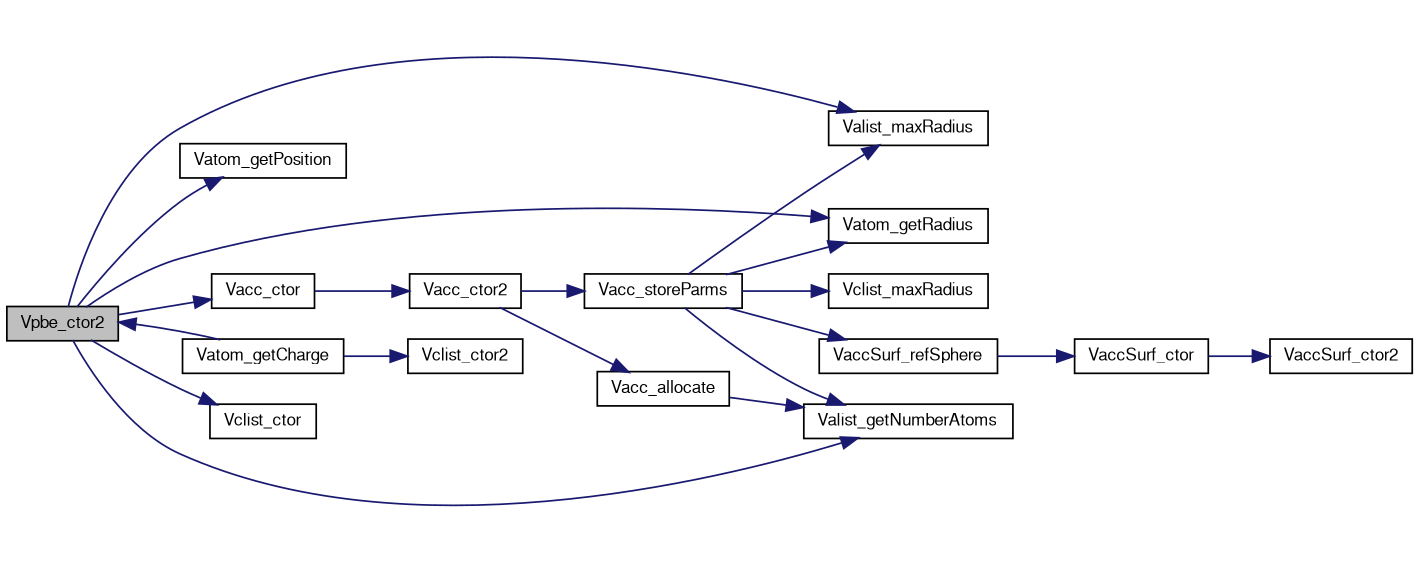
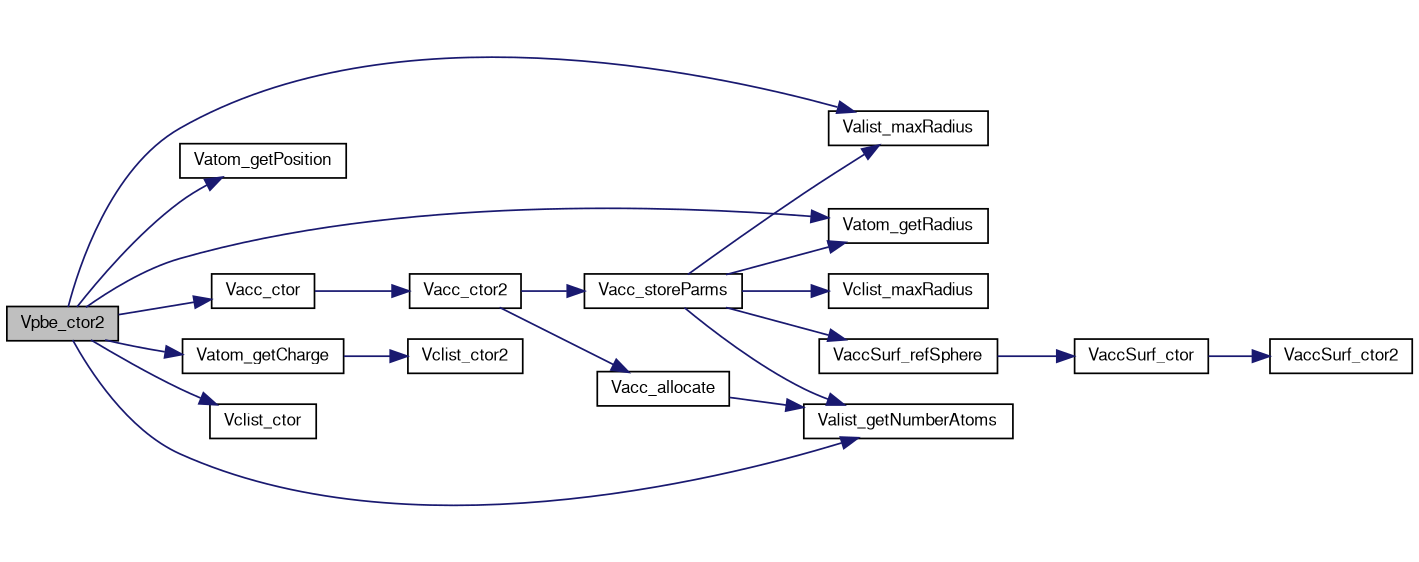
edge "Vatom_getCharge" -> "Vpbe_ctor2": reversed
